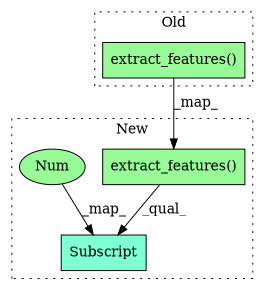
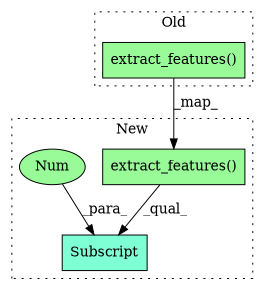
edge "Num" -> "Subscript": label "_map_" -> "_para_"
